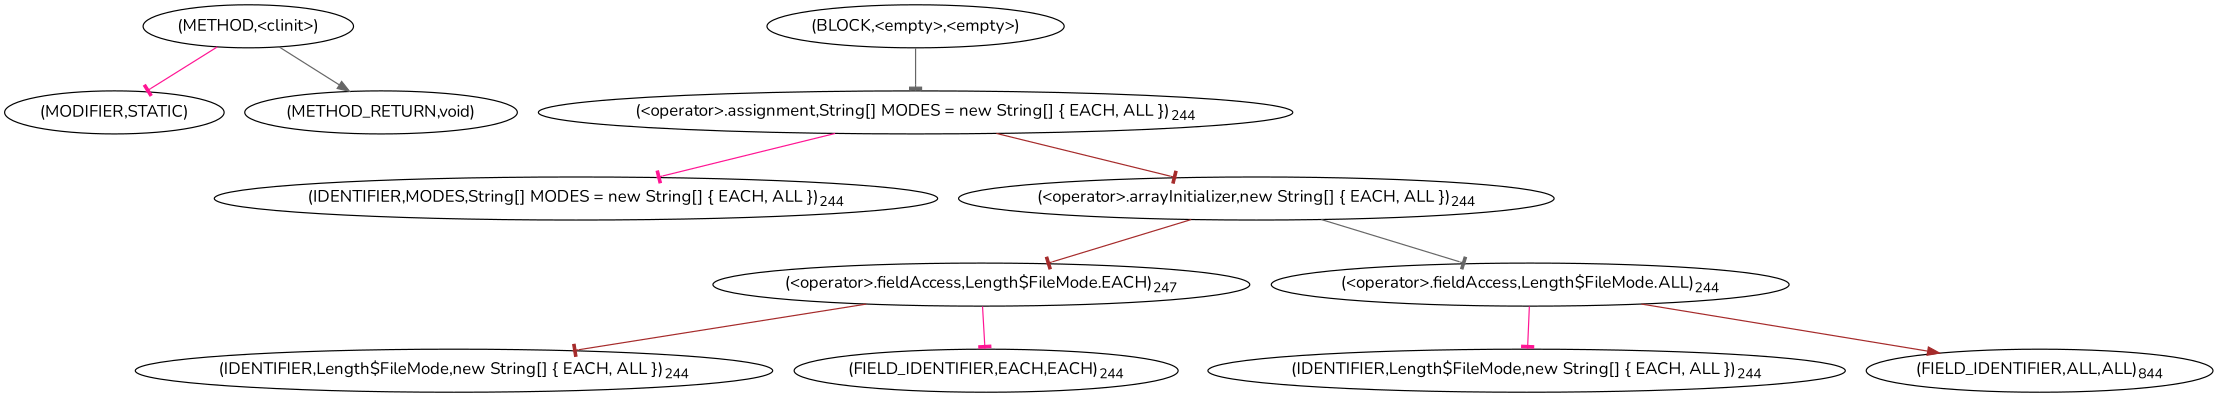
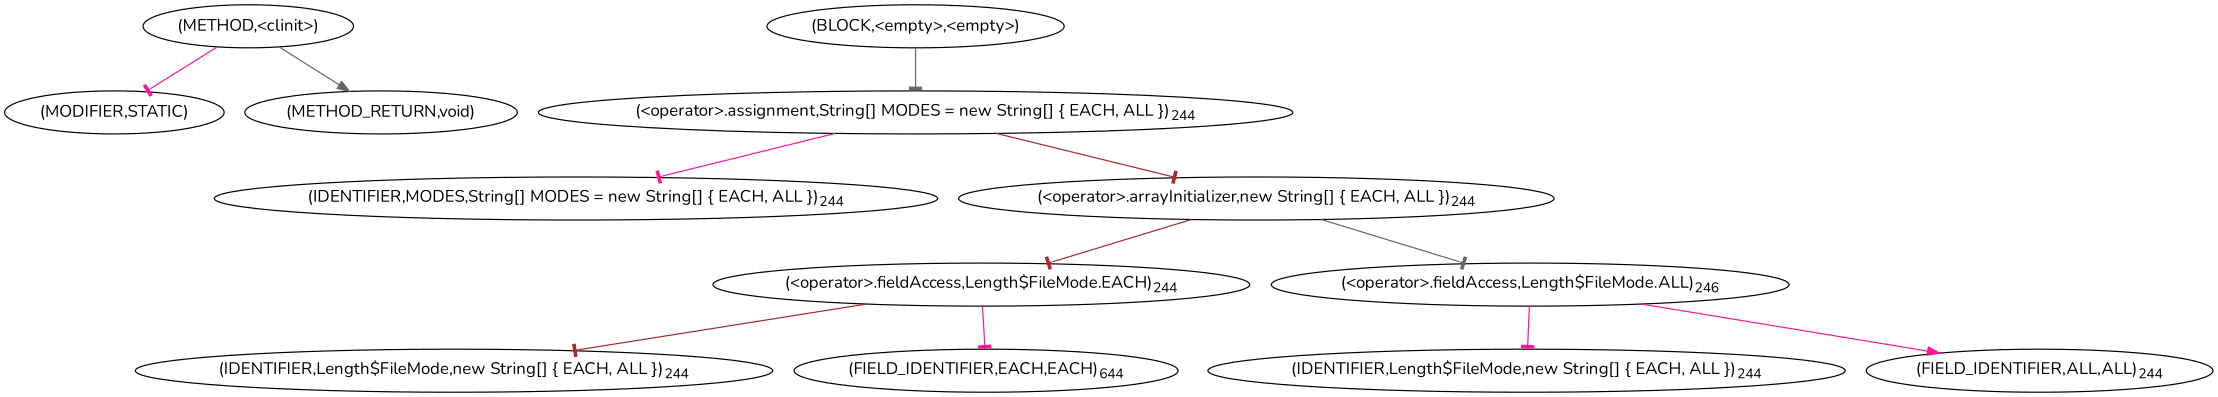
node "(<operator>.fieldAccess,Length$FileMode.EACH)": text "247" -> "244"
node "(<operator>.fieldAccess,Length$FileMode.ALL)": text "244" -> "246"
edge "(<operator>.fieldAccess,Length$FileMode.ALL)" -> "(FIELD_IDENTIFIER,ALL,ALL)": color brown -> deeppink
node "(FIELD_IDENTIFIER,EACH,EACH)": text "244" -> "644"
node "(FIELD_IDENTIFIER,ALL,ALL)": text "844" -> "244"
